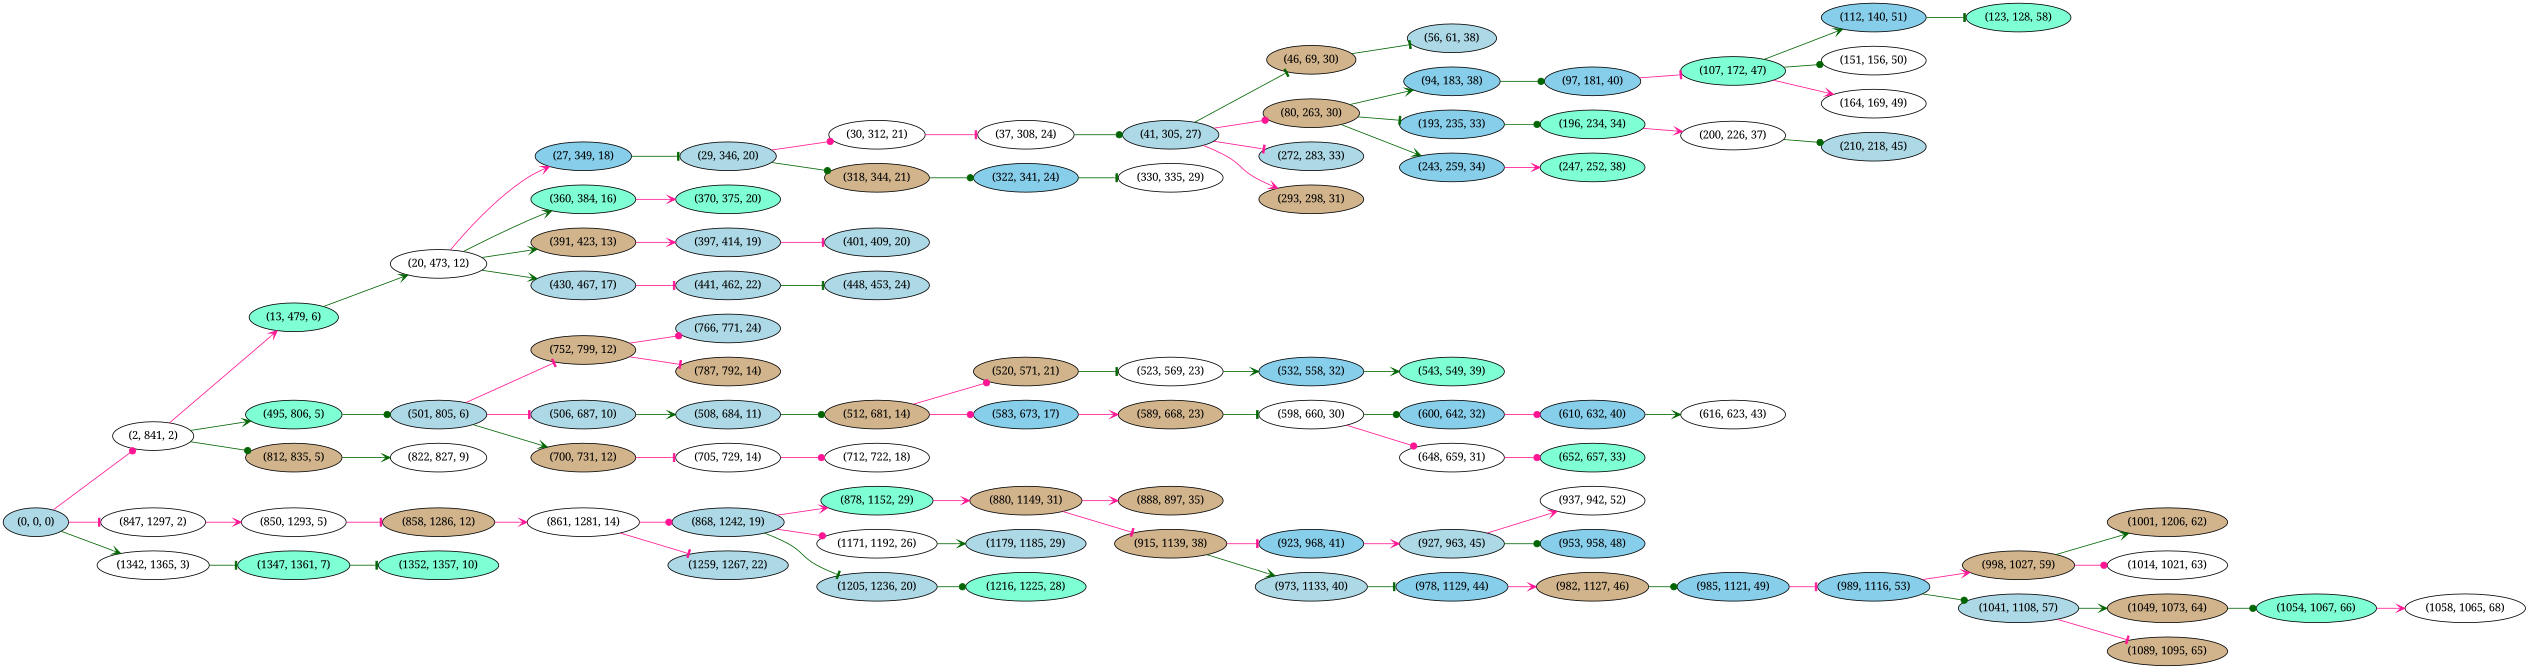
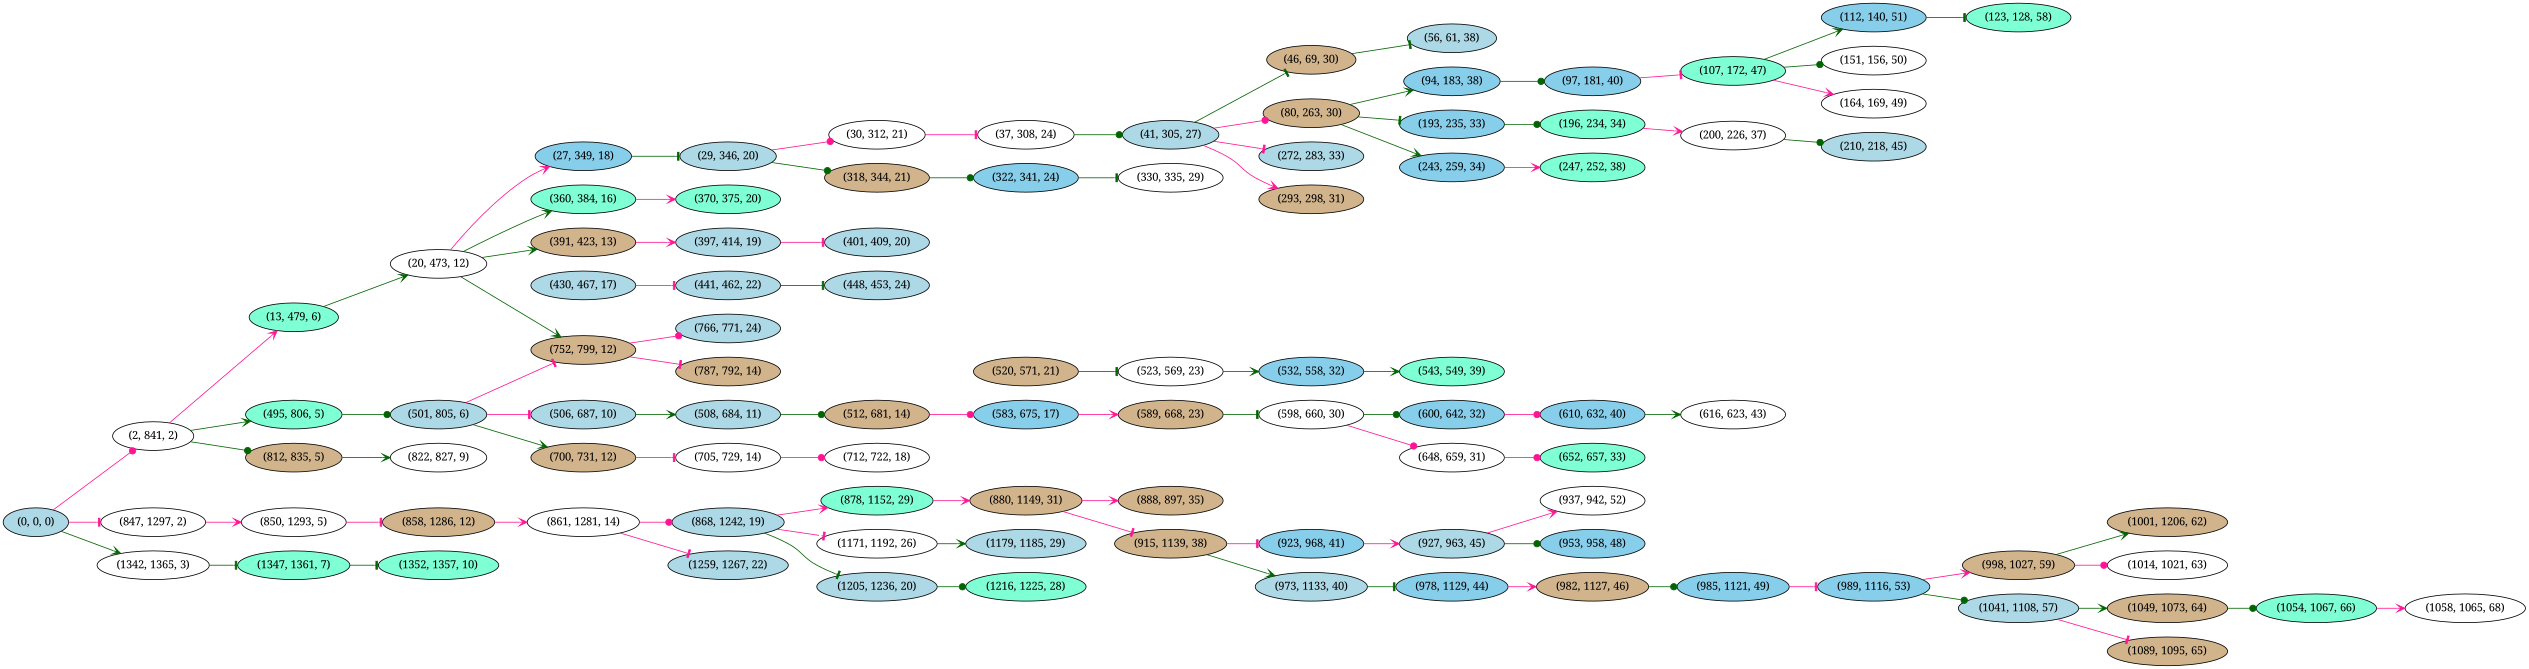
edge "(20, 473, 12)" -> "(430, 467, 17)": now "(20, 473, 12)" -> "(752, 799, 12)"
edge "(512, 681, 14)" -> "(520, 571, 21)": removed
node "(583, 673, 17)": label "(583, 673, 17)" -> "(583, 675, 17)"
edge "(868, 1242, 19)" -> "(1171, 1192, 26)": arrowhead dot -> tee
